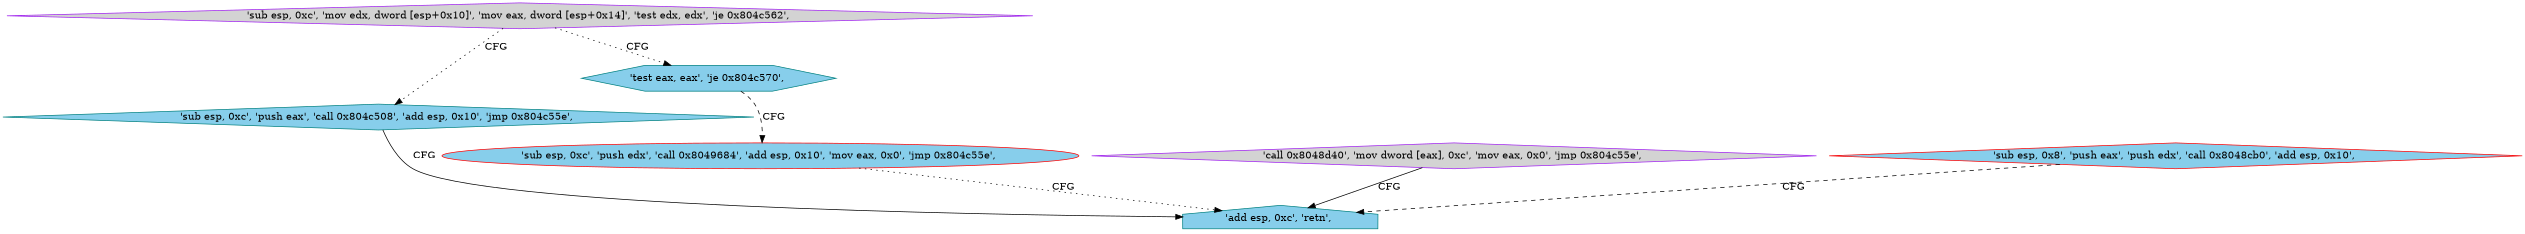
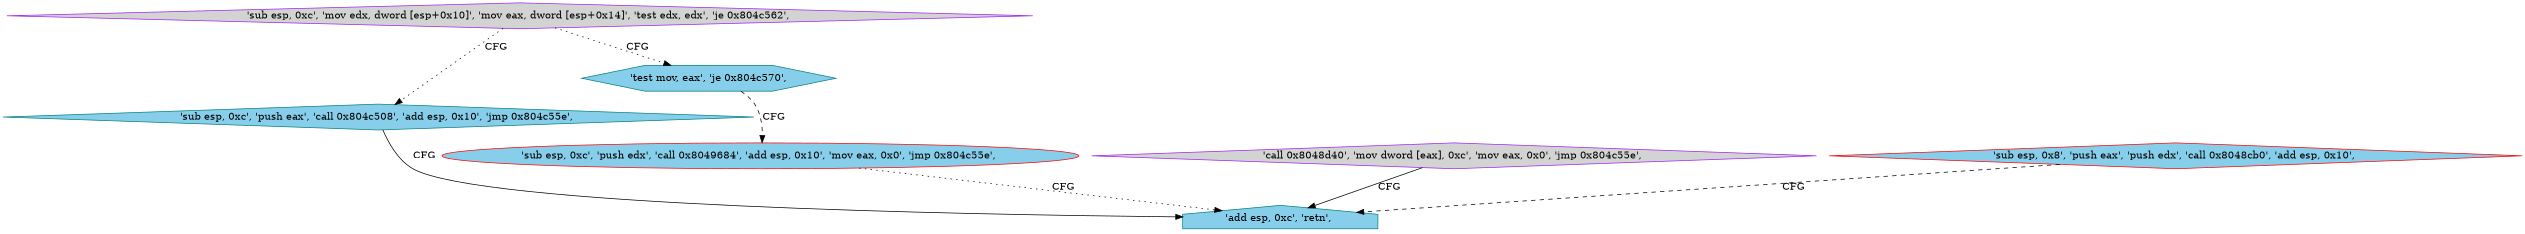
node "'test eax, eax', 'je 0x804c570',": label "'test eax, eax', 'je 0x804c570'," -> "'test mov, eax', 'je 0x804c570',"
